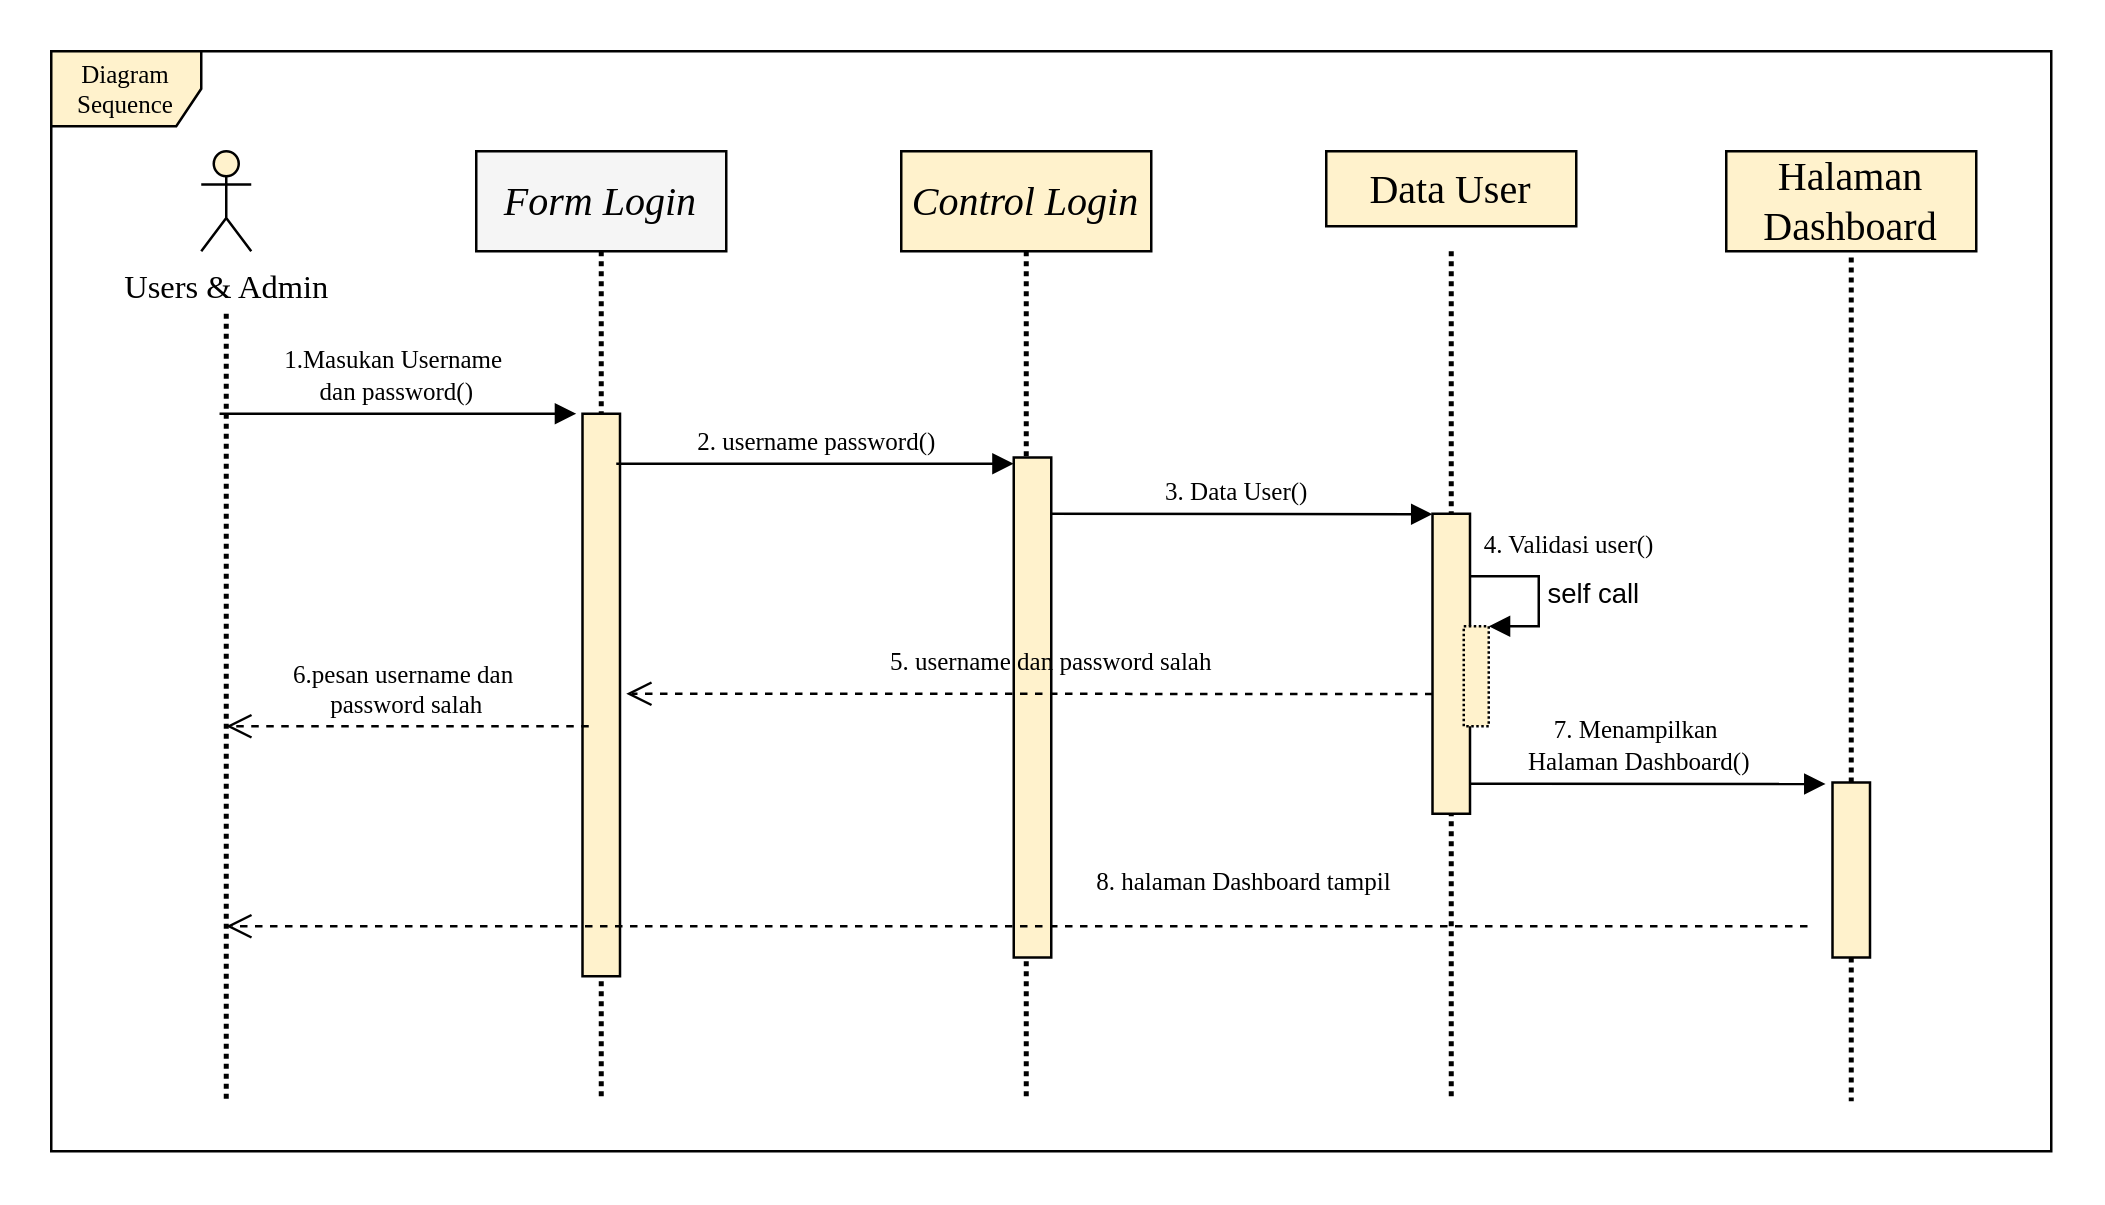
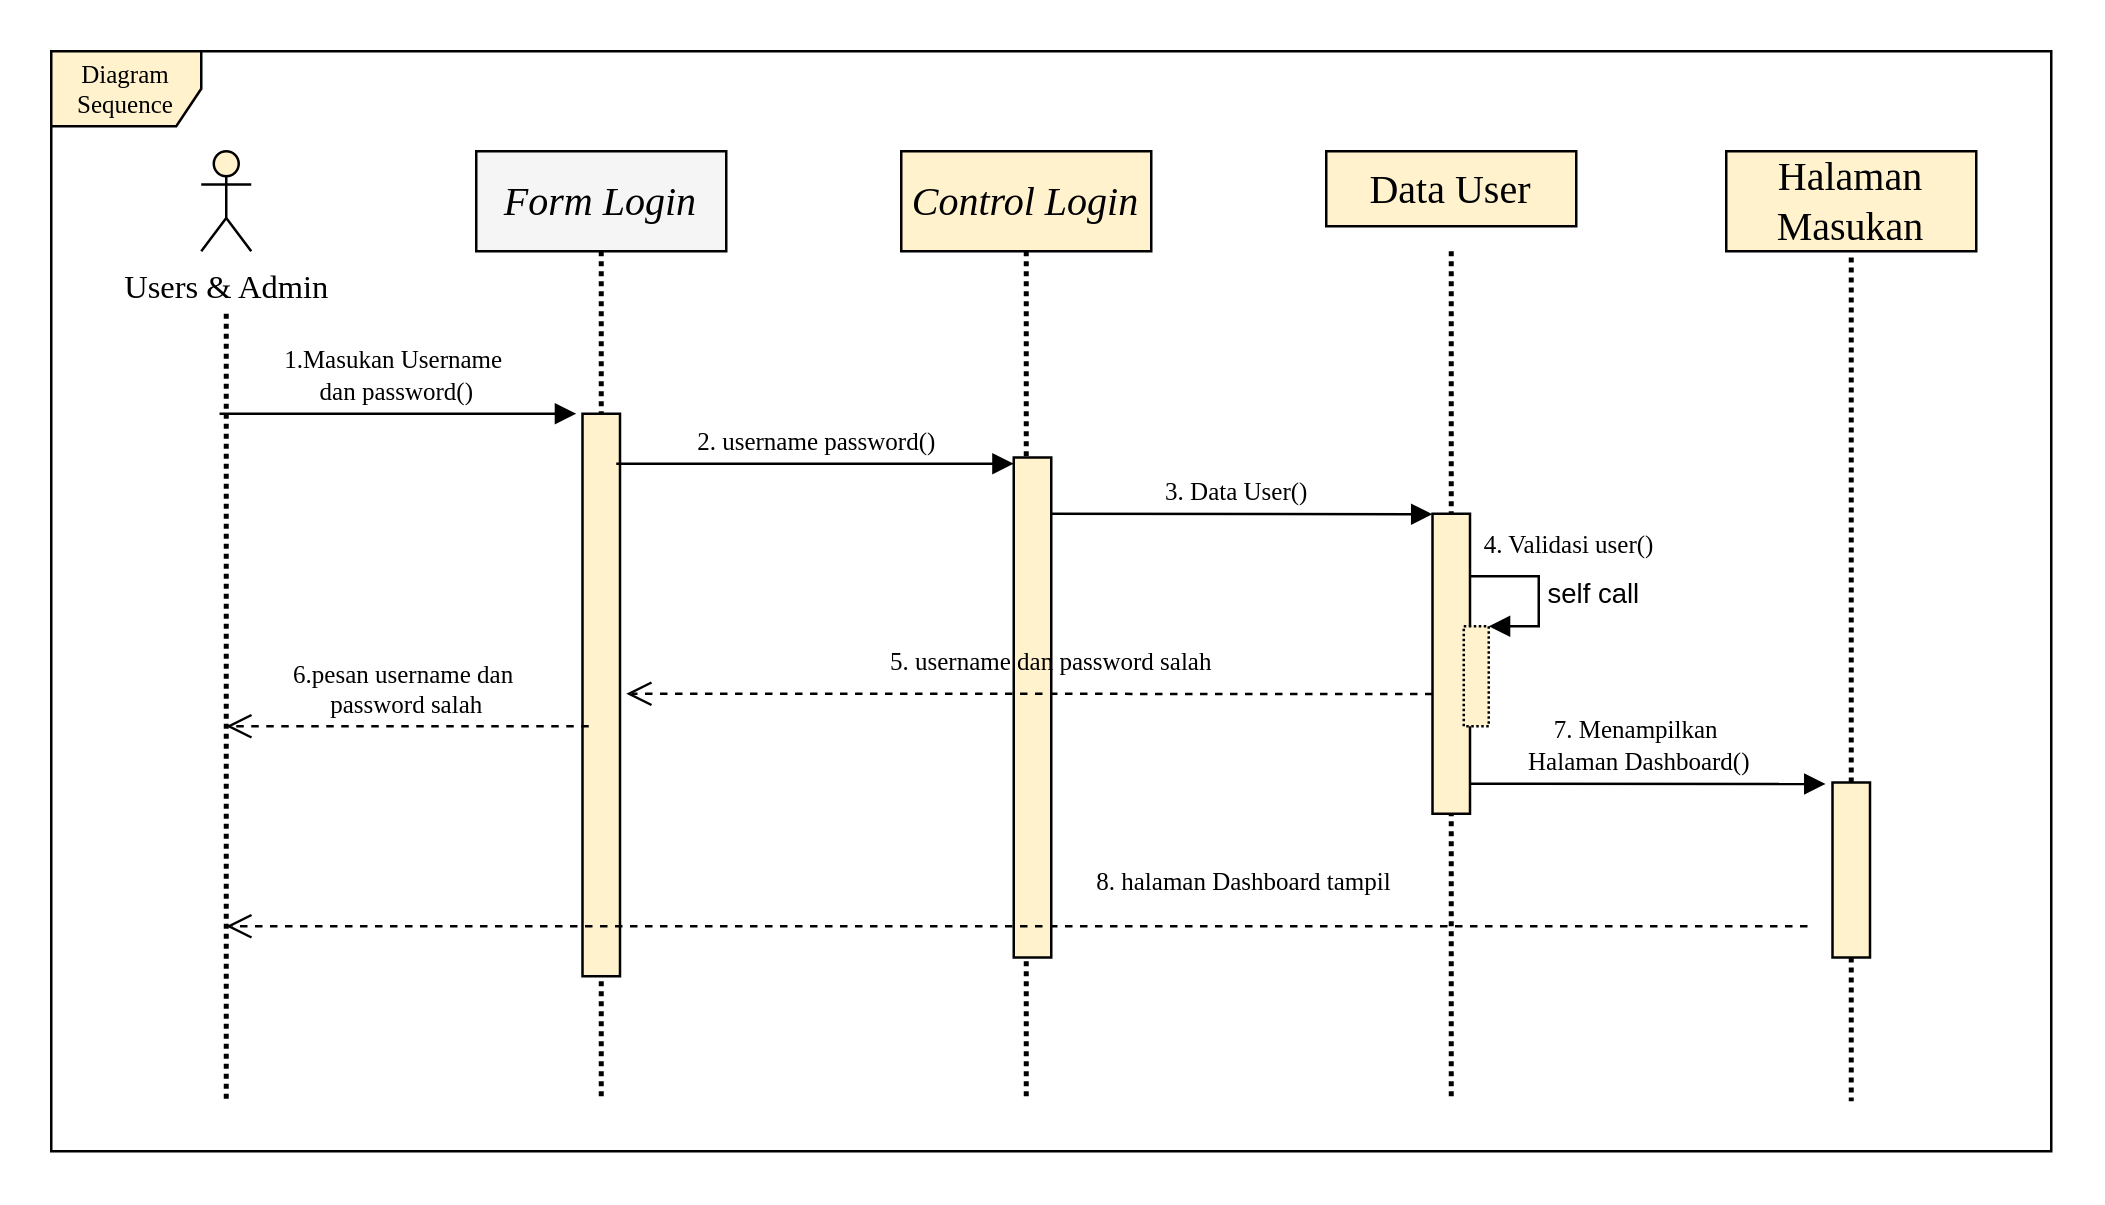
node "Halaman Dashboard": label "Halaman Dashboard" -> "Halaman Masukan"
